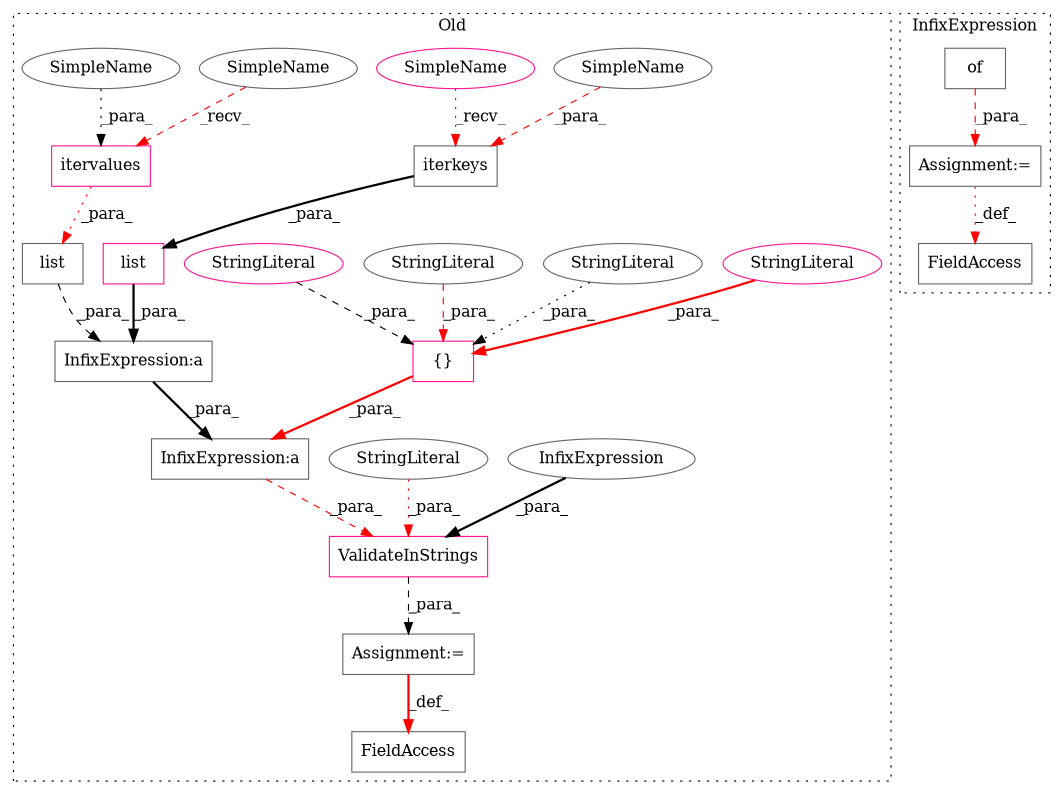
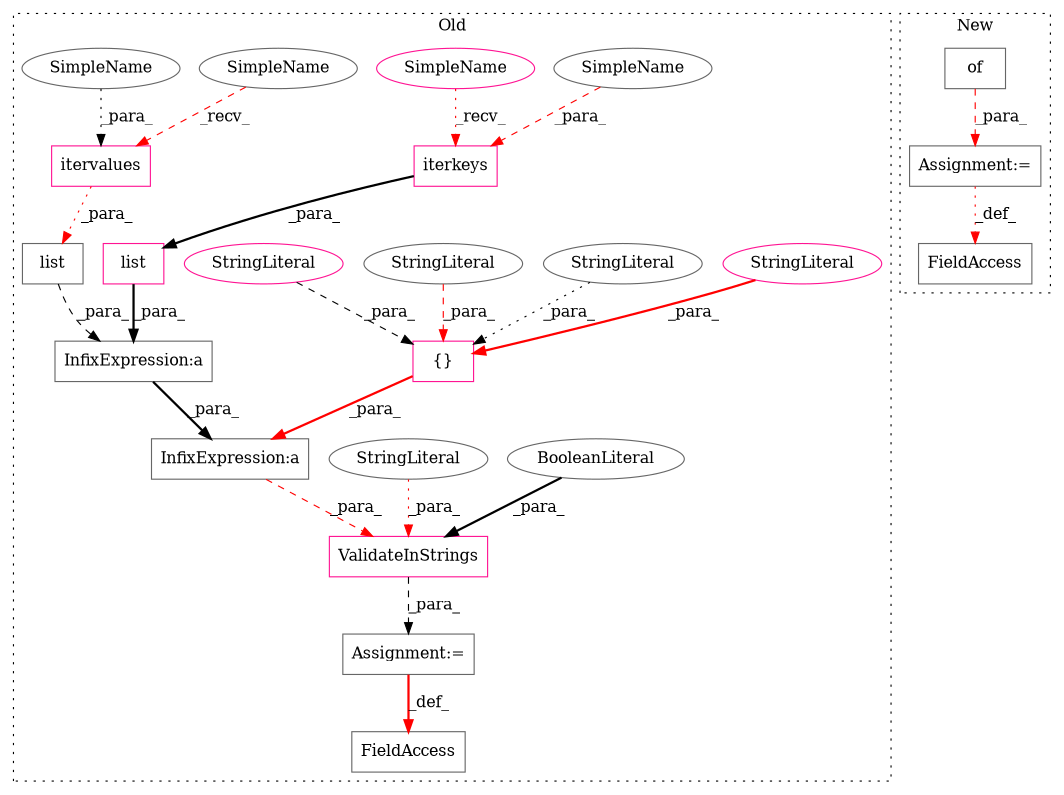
cluster "InfixExpression": label "InfixExpression" -> "New"
node "iterkeys": color gray40 -> deeppink
node "InfixExpression": label "InfixExpression" -> "BooleanLiteral"
